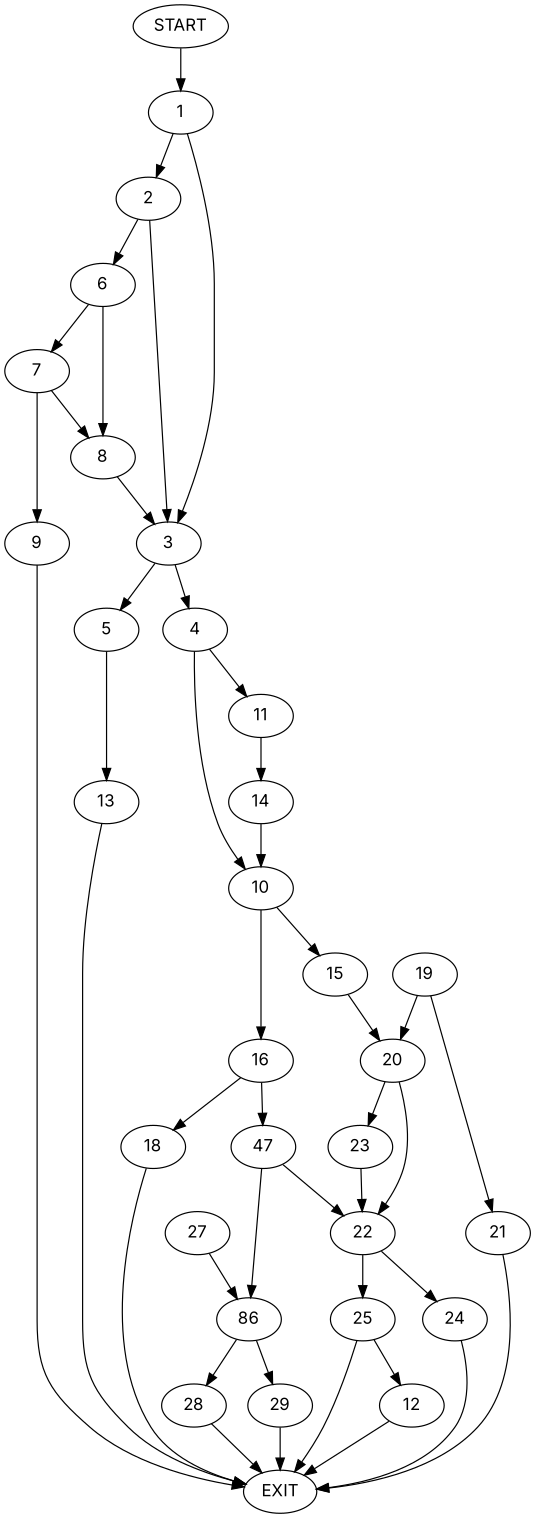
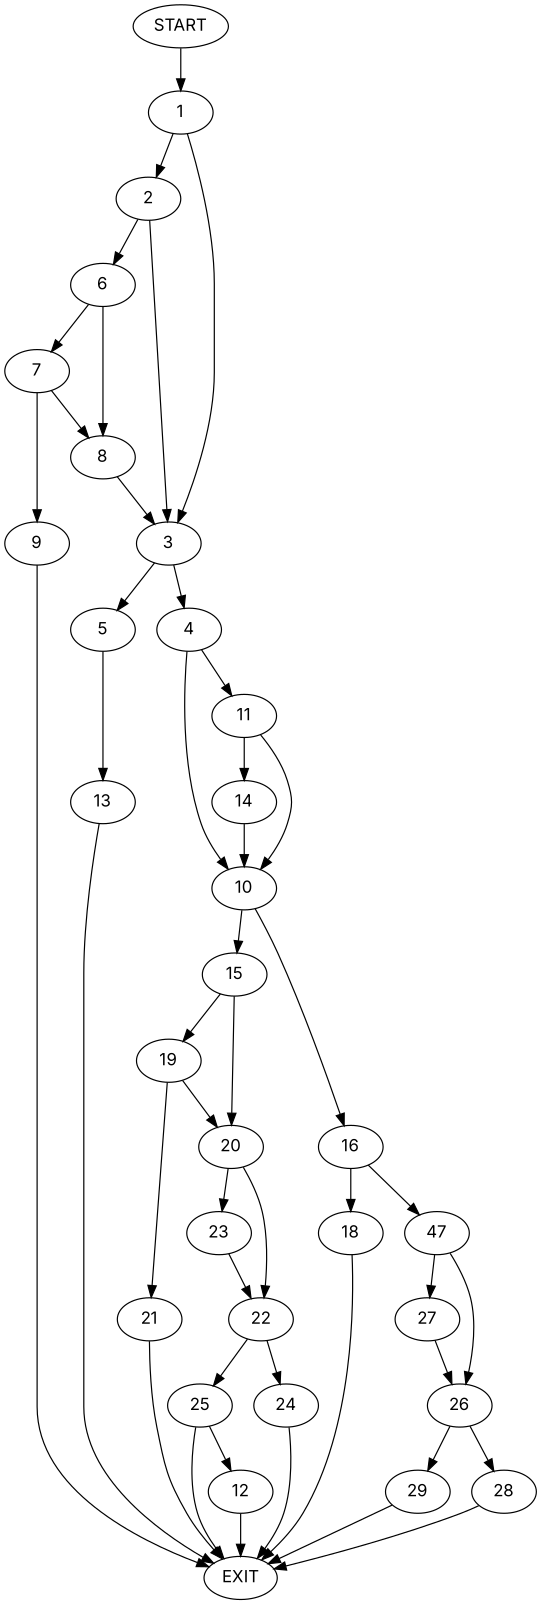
edge "11" -> "10": added
edge "15" -> "19": added
edge "47" -> "22": now "47" -> "27"
node "86": label "86" -> "26"
